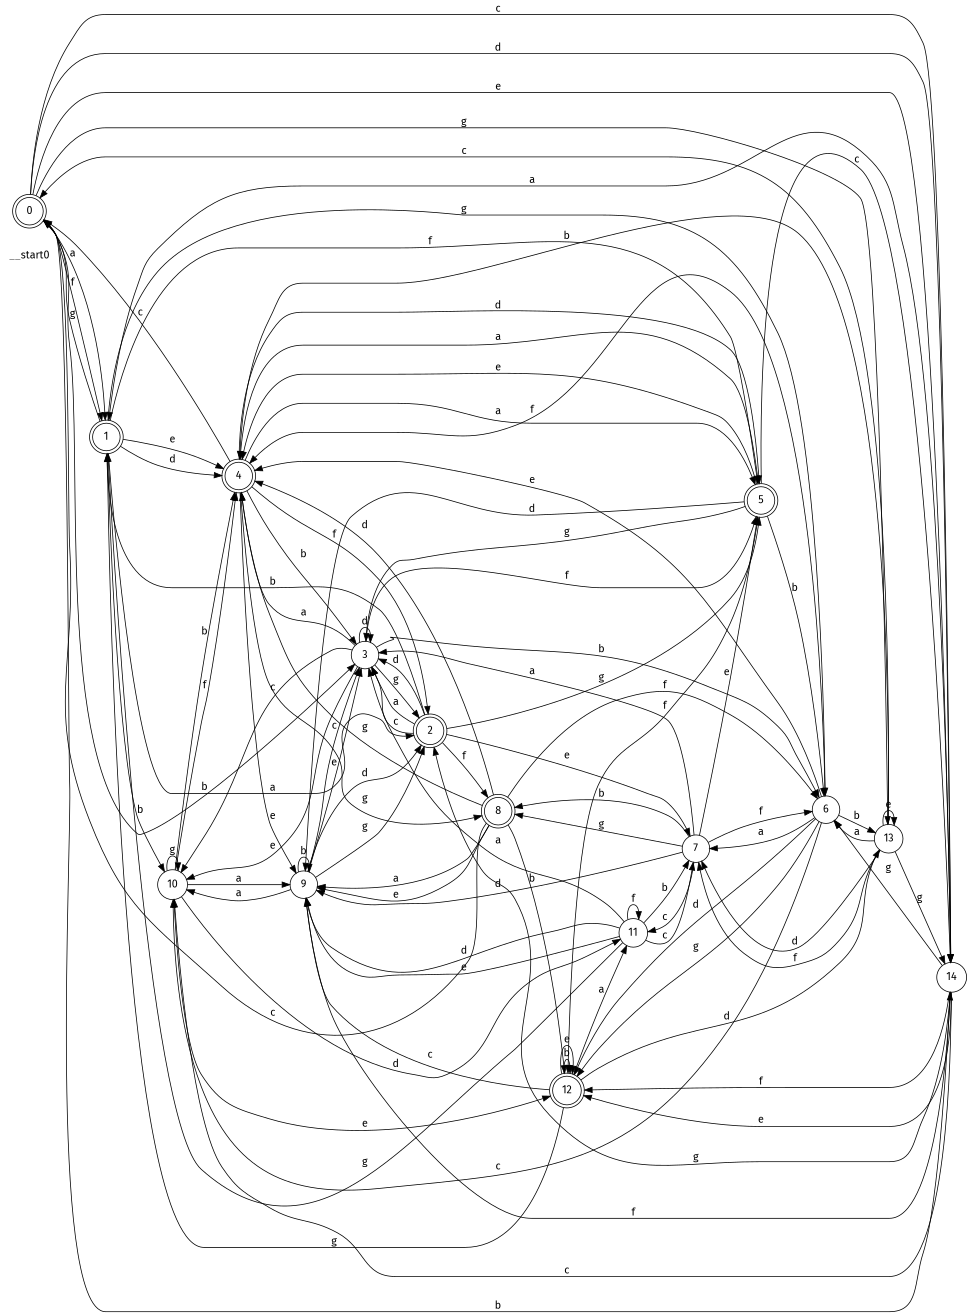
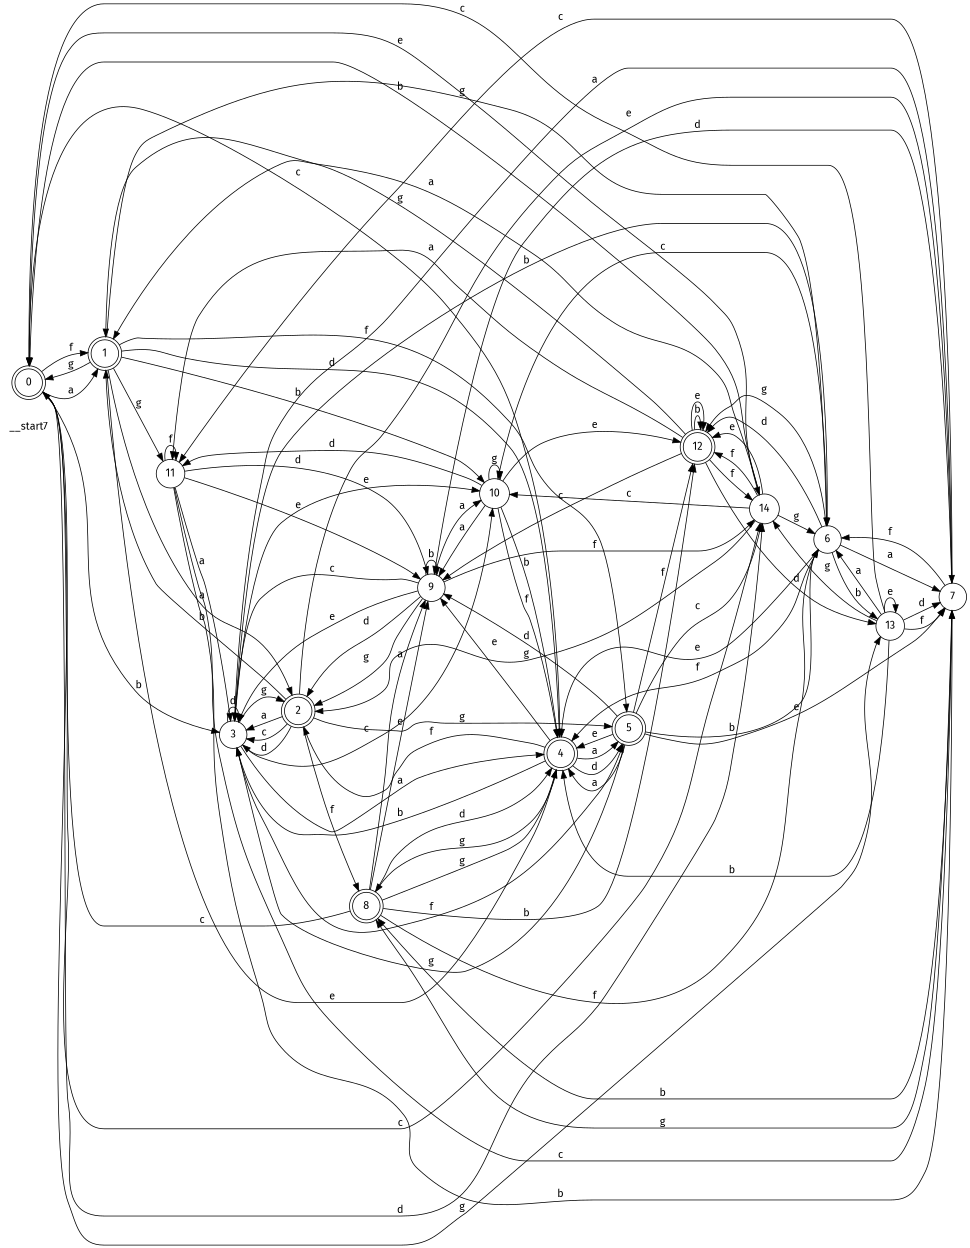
node "__start0": label "__start0" -> "__start7"
edge "12" -> "14": added, label "f"
edge "7" -> "5": reversed
edge "11" -> "1": reversed
